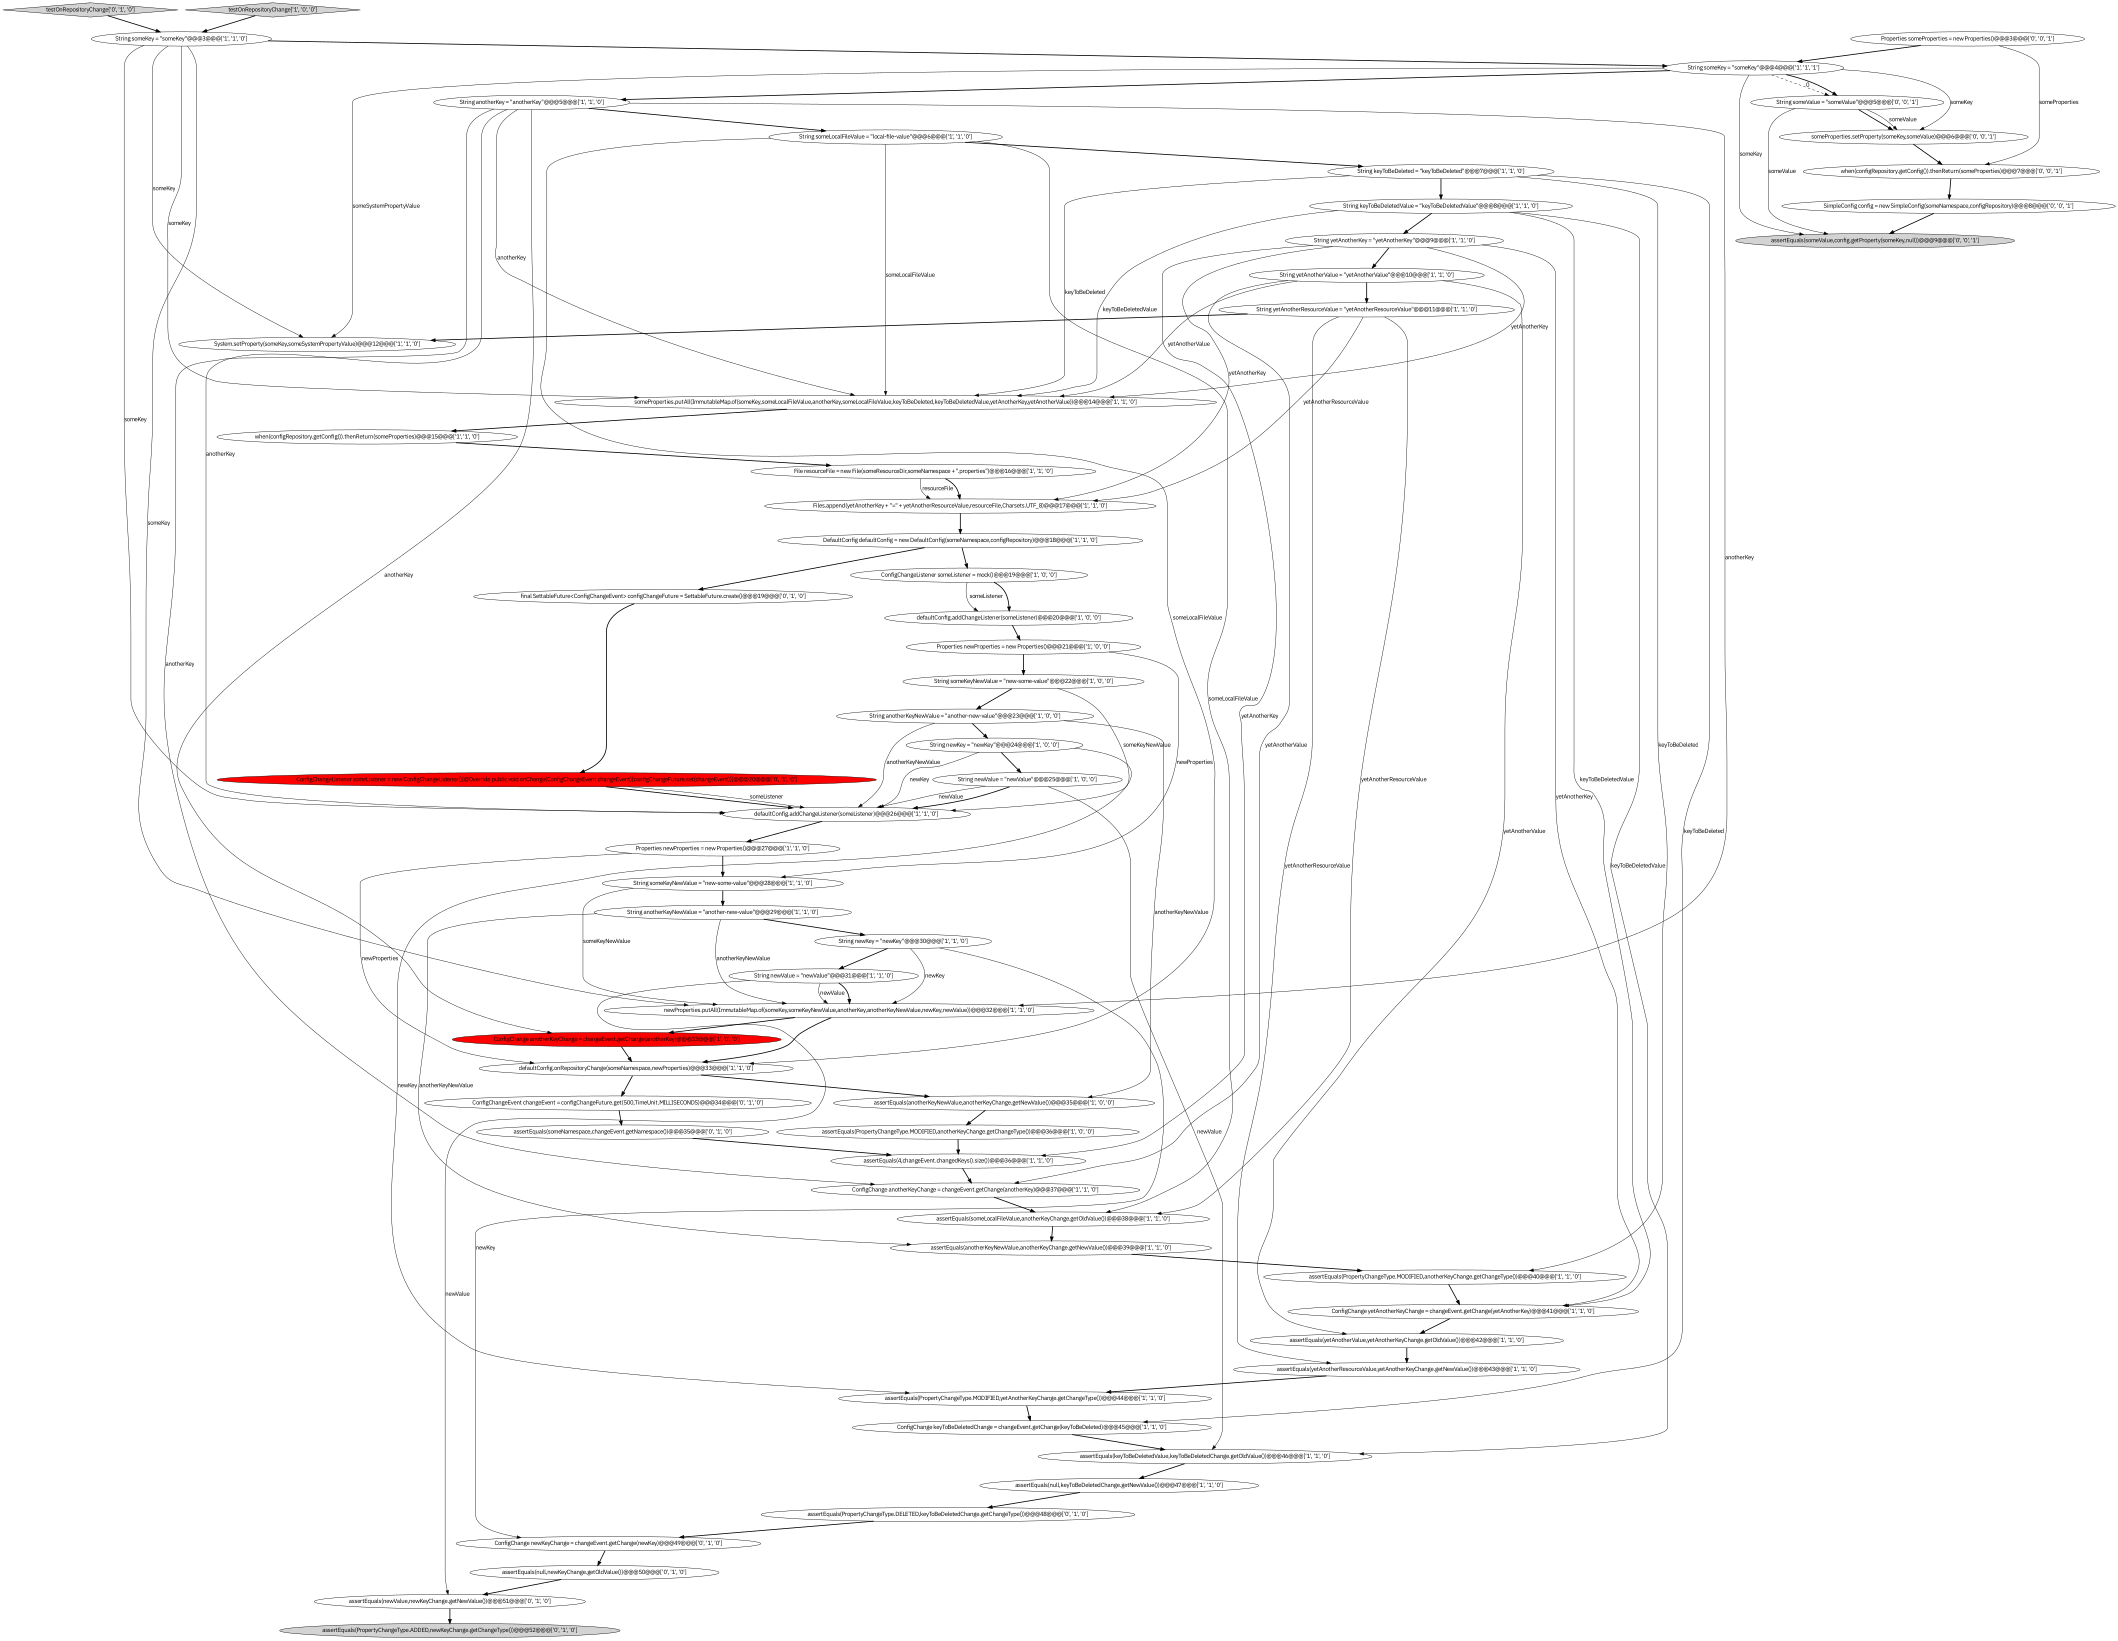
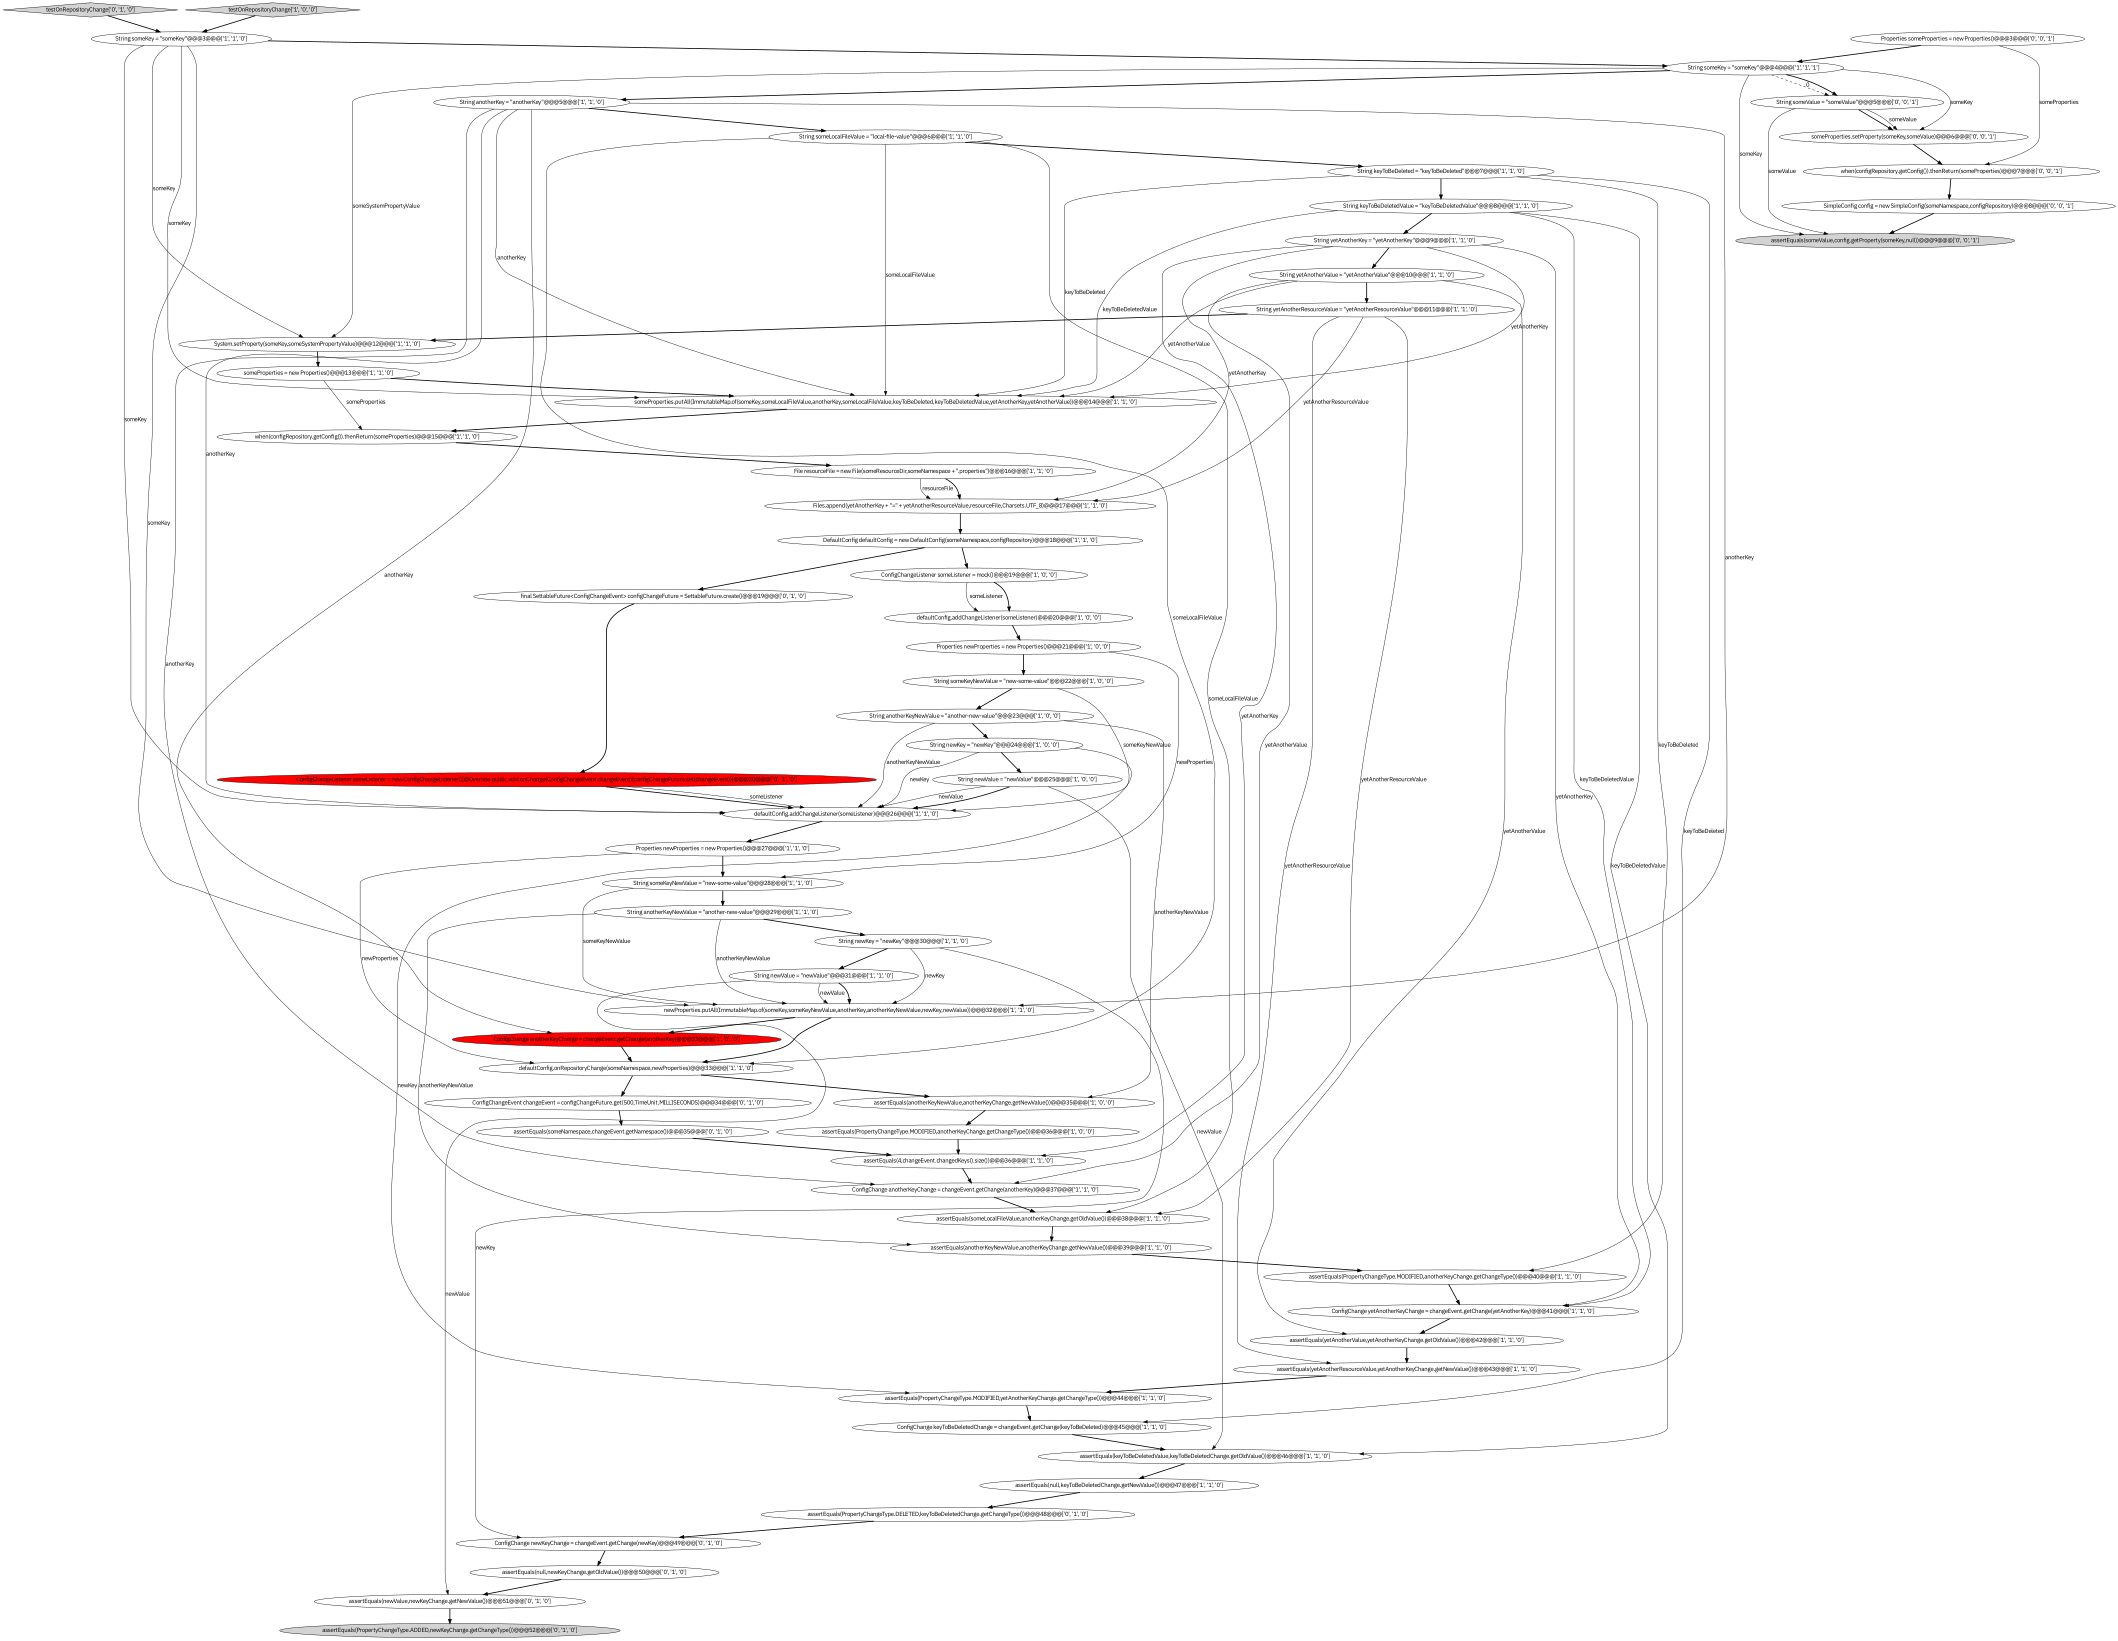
node "someProperties = new Properties()@@@13@@@['1', '1', '0']": added
